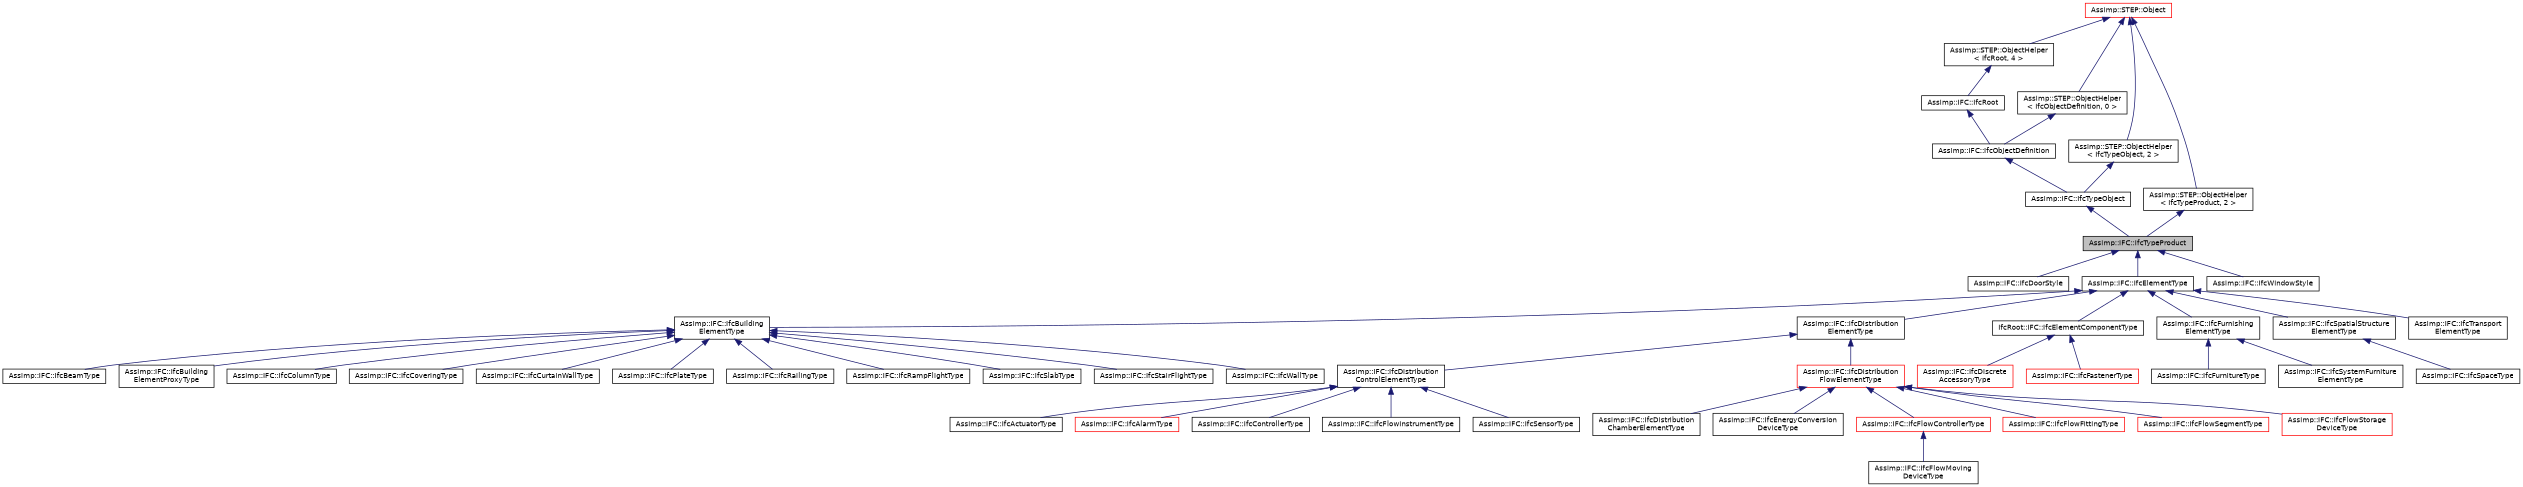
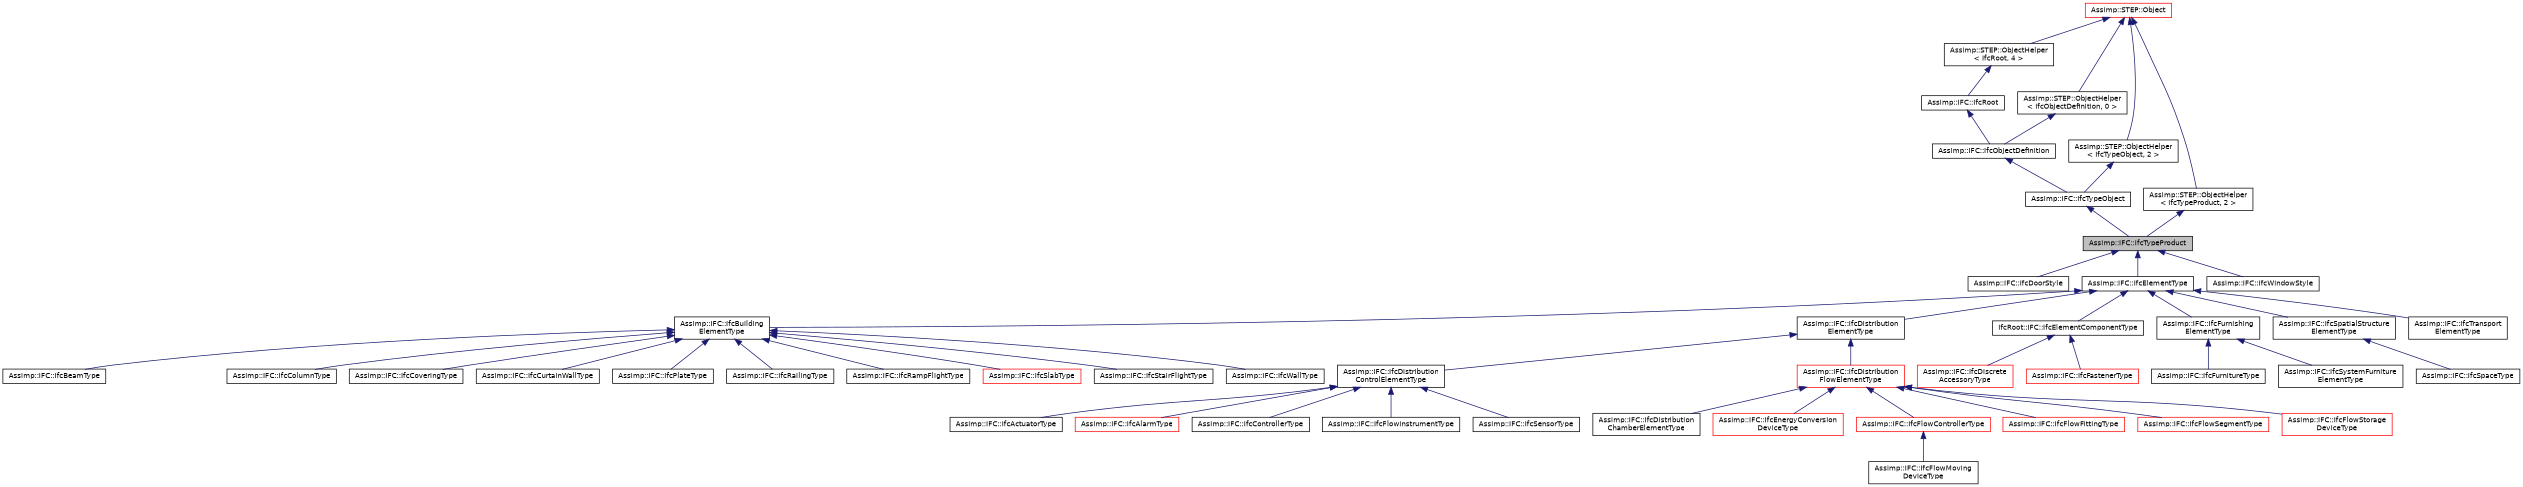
node "Assimp::IFC::IfcBuilding ElementProxyType": removed
node "Assimp::IFC::IfcSlabType": color black -> red
node "Assimp::IFC::IfcEnergyConversion DeviceType": color black -> red
